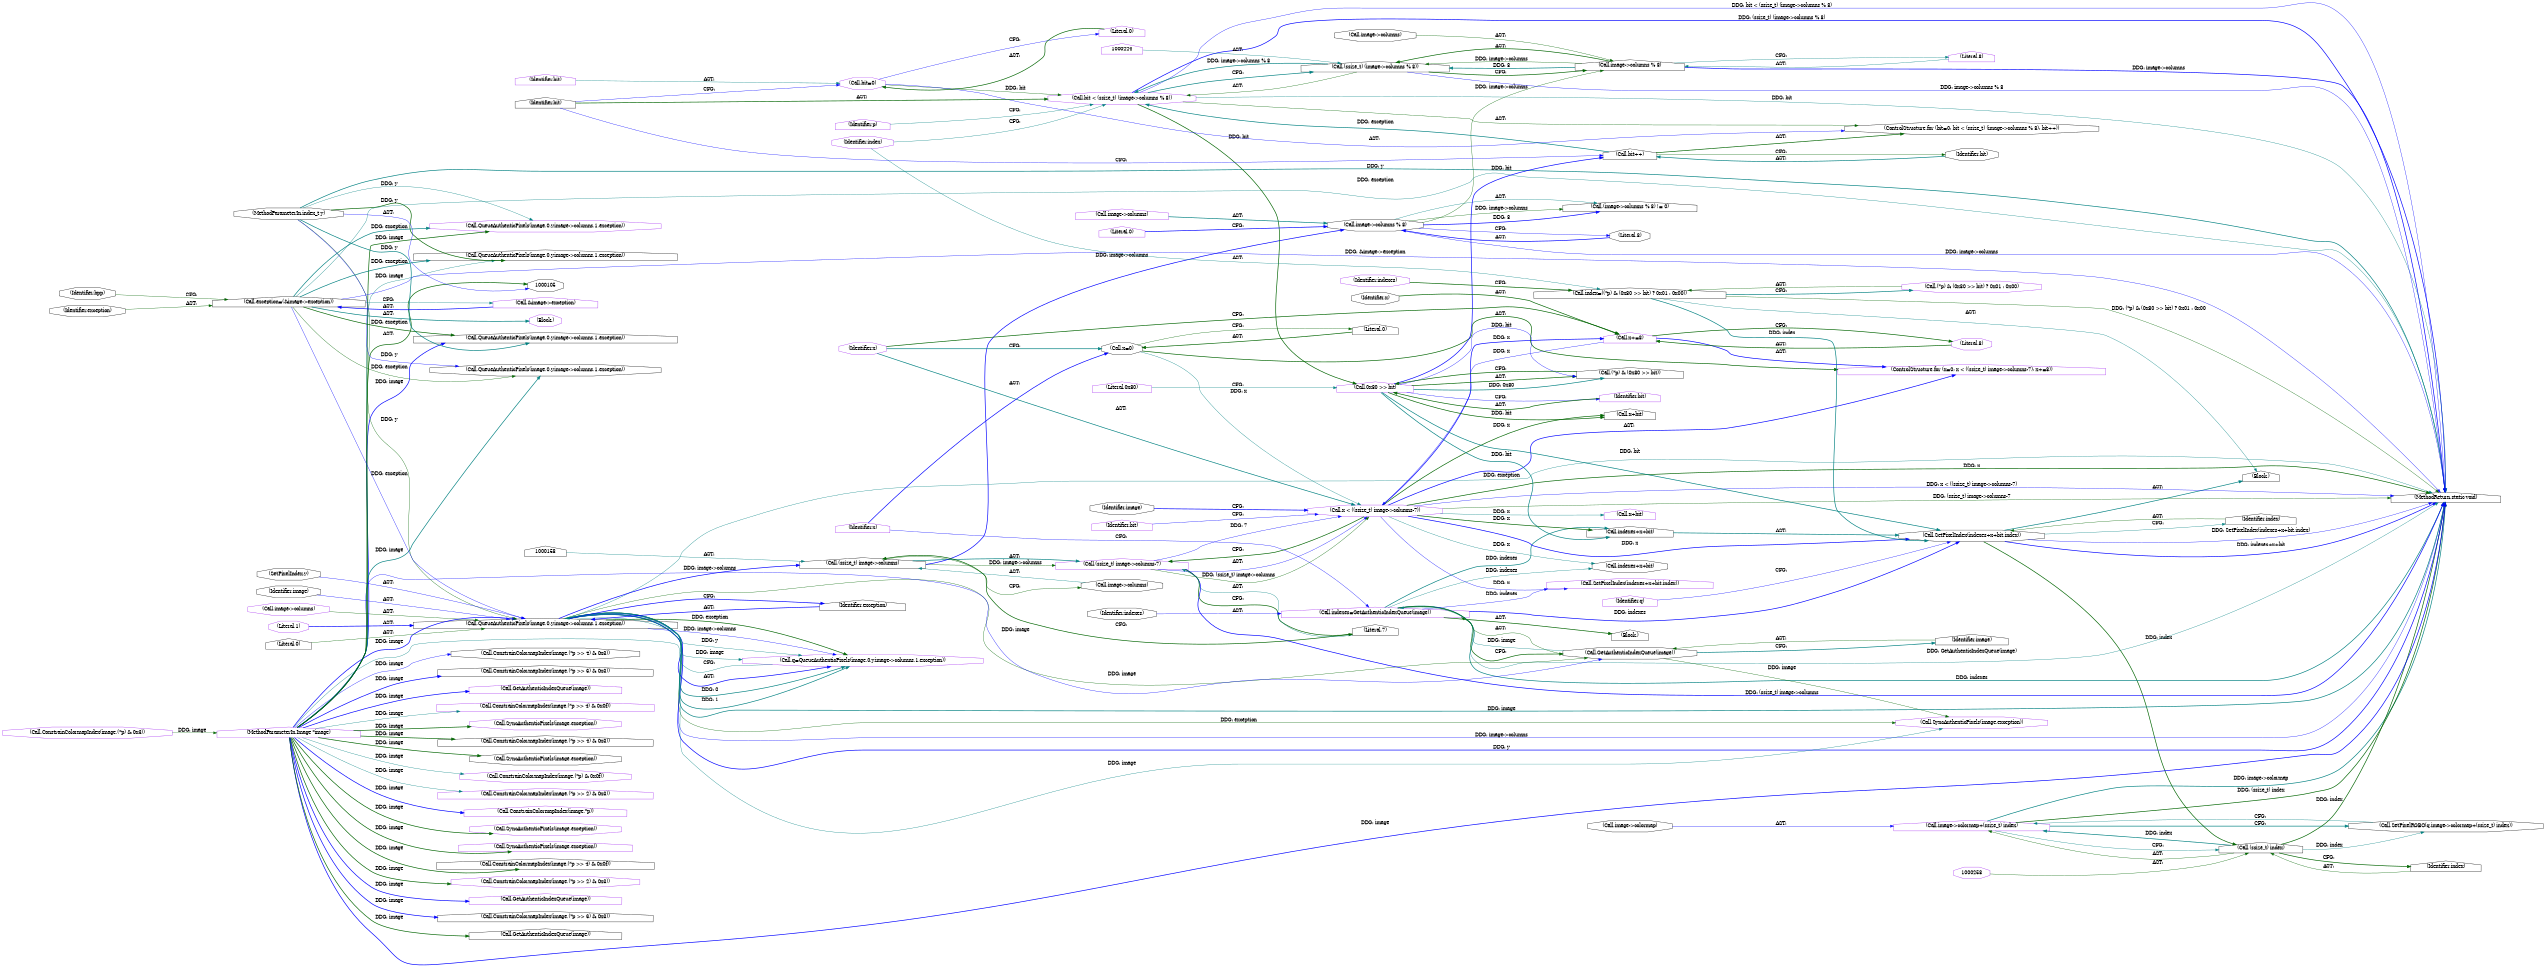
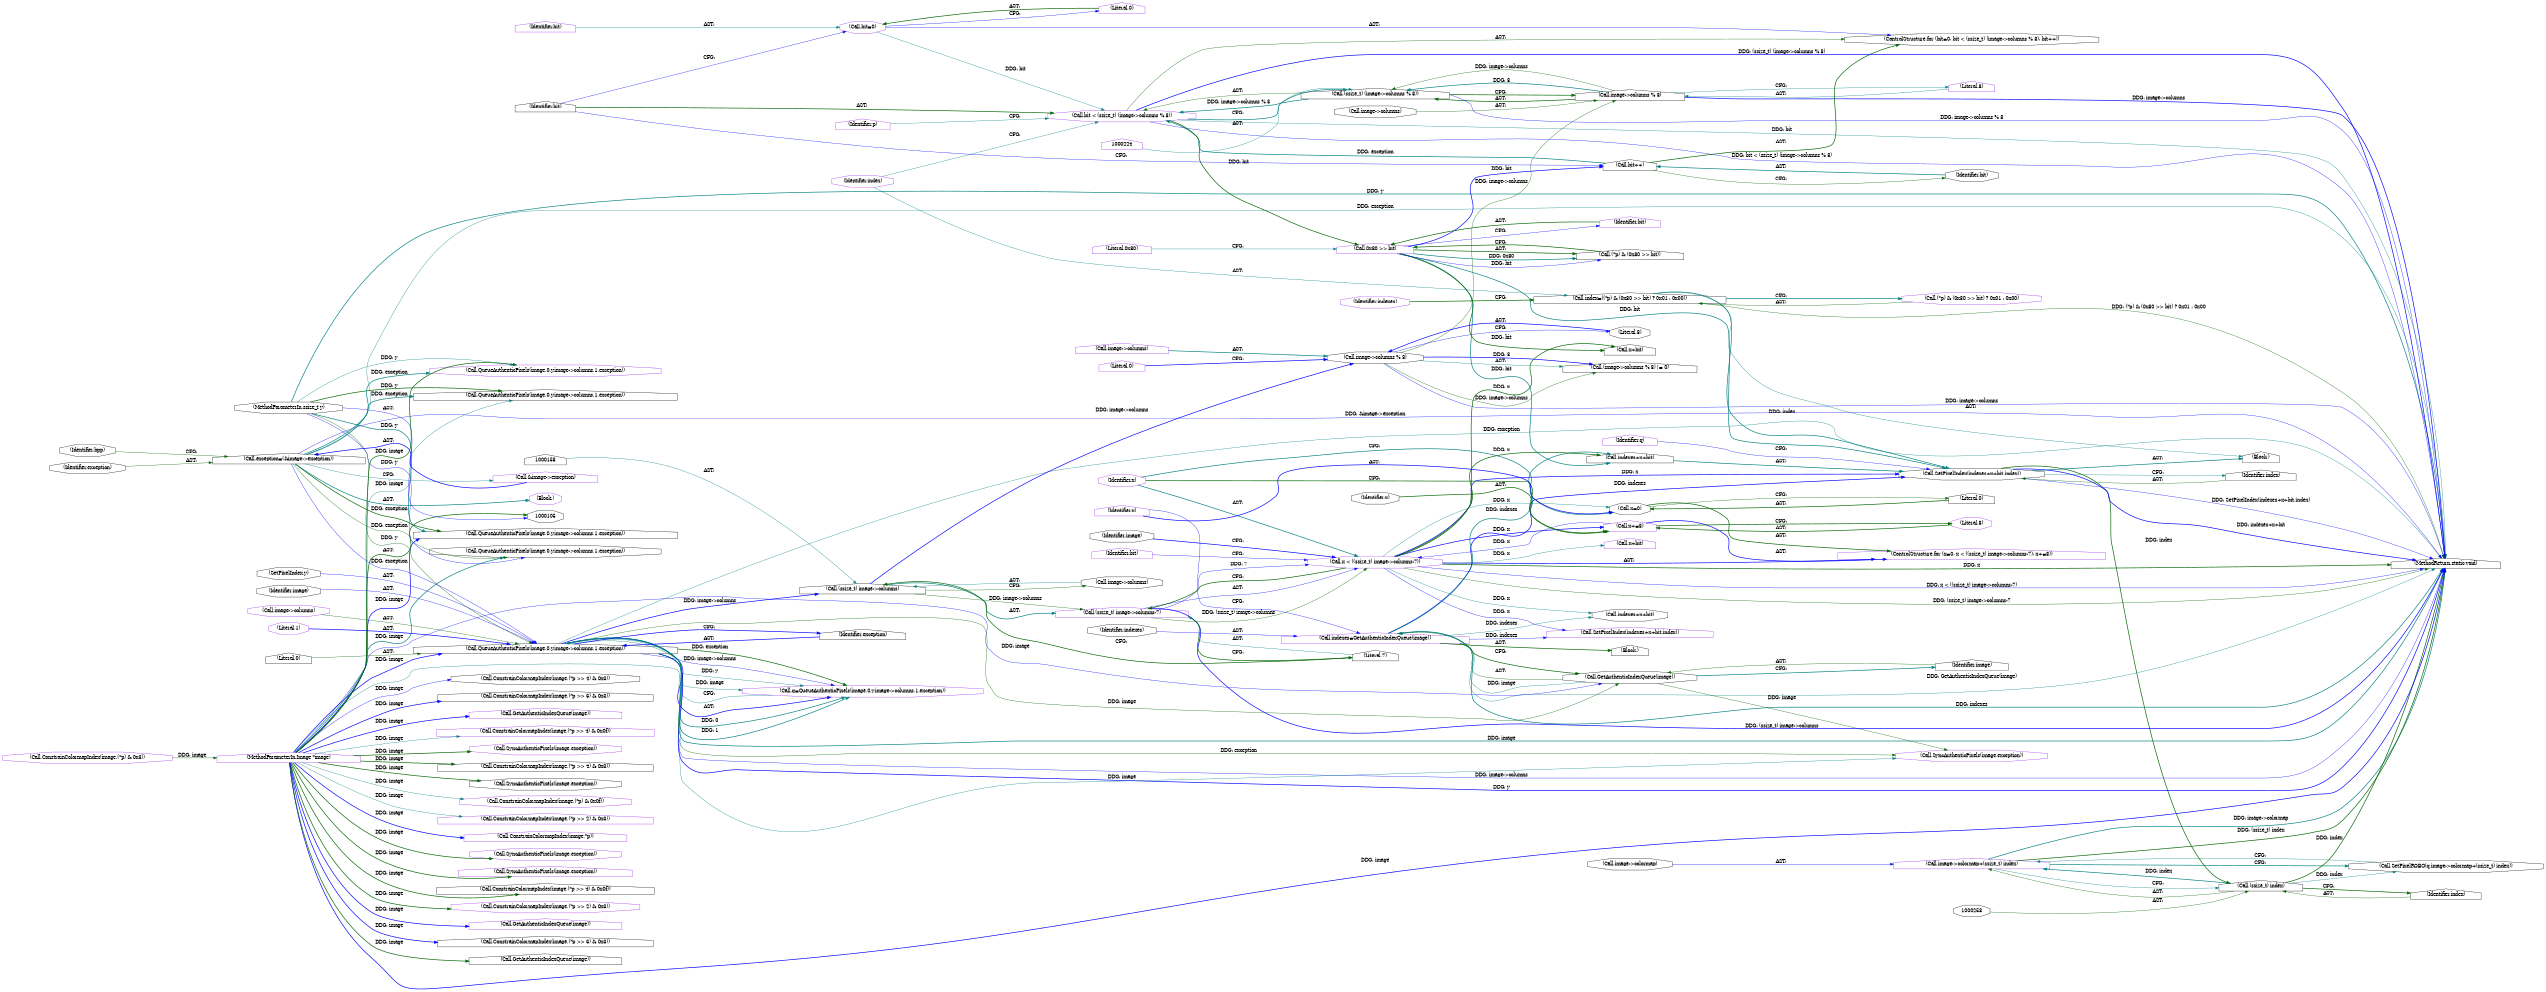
edge "(Call,bit=0)" -> "(Call,bit < (ssize_t) (image->columns % 8))": color darkgreen -> teal
node "(MethodParameterIn,index_t y)": label "(MethodParameterIn,index_t y)" -> "(MethodParameterIn,ssize_t y)"
edge "(Call,x=0)" -> "(Call,x < ((ssize_t) image->columns-7))": reversed
node "1000258": color purple -> black
